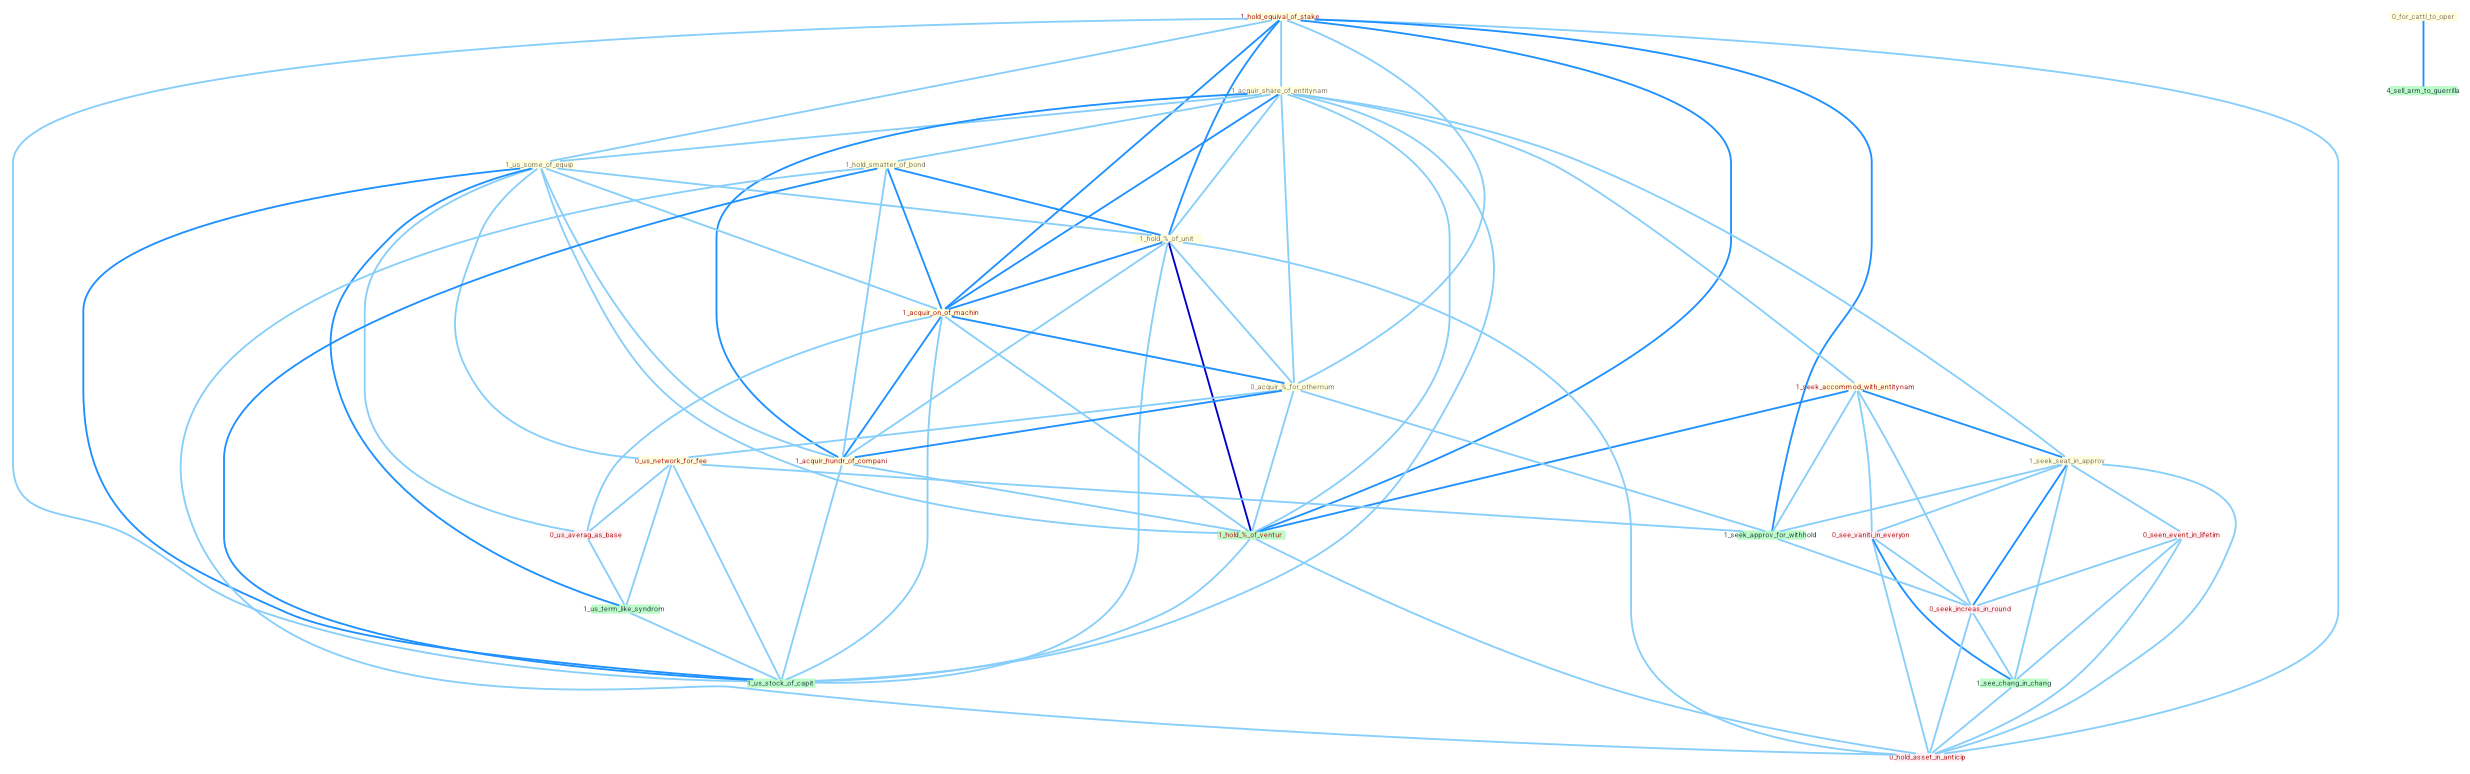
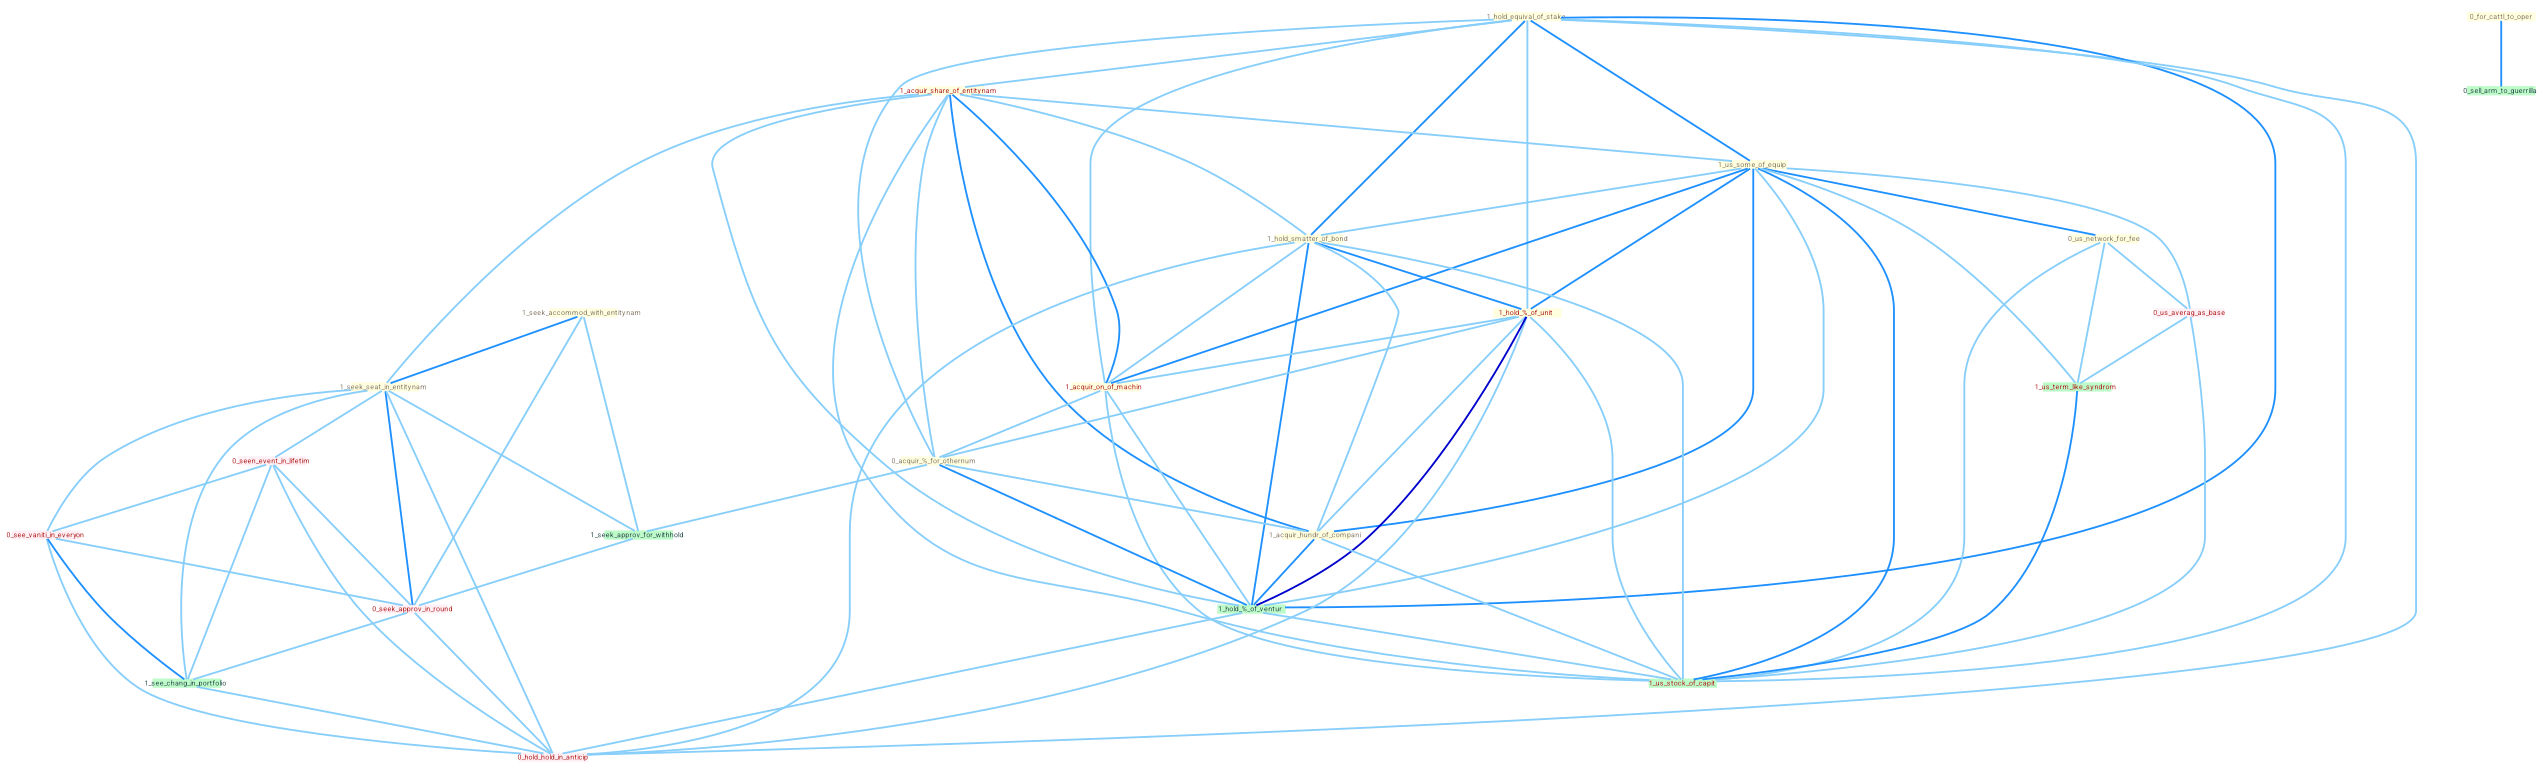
node "1_hold_equival_of_stake": fontcolor #b22222 -> #8b7d6b
edge "1_hold_equival_of_stake" -- "1_us_some_of_equip": color #87cefa -> #1e90ff
node "1_acquir_share_of_entitynam": fontcolor #8b7d6b -> #b22222
node "4_sell_arm_to_guerrilla": label "4_sell_arm_to_guerrilla" -> "0_sell_arm_to_guerrilla"
edge "1_hold_equival_of_stake" -- "1_seek_approv_for_withhold": now "1_hold_equival_of_stake" -- "1_hold_smatter_of_bond"
edge "1_hold_equival_of_stake" -- "1_hold_%_of_unit": color #1e90ff -> #87cefa
edge "1_hold_equival_of_stake" -- "1_acquir_on_of_machin": color #1e90ff -> #87cefa
edge "1_acquir_share_of_entitynam" -- "1_hold_%_of_unit": removed
edge "1_acquir_share_of_entitynam" -- "1_seek_accommod_with_entitynam": removed
edge "1_us_some_of_equip" -- "1_hold_smatter_of_bond": added
edge "1_us_some_of_equip" -- "1_hold_%_of_unit": color #87cefa -> #1e90ff
edge "1_us_some_of_equip" -- "1_acquir_on_of_machin": color #87cefa -> #1e90ff
edge "1_hold_smatter_of_bond" -- "1_acquir_on_of_machin": color #1e90ff -> #87cefa
node "1_hold_%_of_unit": fontcolor #8b7d6b -> #b22222
edge "1_hold_%_of_unit" -- "1_acquir_on_of_machin": color #1e90ff -> #87cefa
edge "1_acquir_on_of_machin" -- "0_acquir_%_for_othernum": color #1e90ff -> #87cefa
edge "1_us_some_of_equip" -- "1_acquir_hundr_of_compani": color #87cefa -> #1e90ff
edge "1_us_some_of_equip" -- "0_us_network_for_fee": color #87cefa -> #1e90ff
edge "1_acquir_on_of_machin" -- "0_us_averag_as_base": now "1_us_stock_of_capit" -- "0_us_averag_as_base"
edge "1_acquir_on_of_machin" -- "1_acquir_hundr_of_compani": removed
node "1_seek_accommod_with_entitynam": fontcolor #b22222 -> #8b7d6b
edge "1_us_some_of_equip" -- "1_us_term_like_syndrom": color #1e90ff -> #87cefa
edge "1_hold_smatter_of_bond" -- "1_us_stock_of_capit": color #1e90ff -> #87cefa
edge "0_acquir_%_for_othernum" -- "0_us_network_for_fee": removed
edge "0_acquir_%_for_othernum" -- "1_acquir_hundr_of_compani": color #1e90ff -> #87cefa
edge "1_seek_accommod_with_entitynam" -- "1_hold_%_of_ventur": now "1_hold_smatter_of_bond" -- "1_hold_%_of_ventur"
node "0_us_network_for_fee": fontcolor #b22222 -> #8b7d6b
node "1_acquir_hundr_of_compani": fontcolor #b22222 -> #8b7d6b
edge "0_acquir_%_for_othernum" -- "1_hold_%_of_ventur": color #87cefa -> #1e90ff
edge "1_seek_accommod_with_entitynam" -- "0_see_vaniti_in_everyon": now "0_seen_event_in_lifetim" -- "0_see_vaniti_in_everyon"
node "1_seek_seat_in_approv": label "1_seek_seat_in_approv" -> "1_seek_seat_in_entitynam"
edge "1_acquir_hundr_of_compani" -- "1_hold_%_of_ventur": color #87cefa -> #1e90ff
edge "0_us_network_for_fee" -- "1_seek_approv_for_withhold": removed
node "1_hold_%_of_ventur": fontcolor #b22222 -> #2f4f4f
node "1_us_term_like_syndrom": fontcolor #2f4f4f -> #b22222
node "0_seek_increas_in_round": label "0_seek_increas_in_round" -> "0_seek_approv_in_round"
edge "1_us_term_like_syndrom" -- "1_us_stock_of_capit": color #87cefa -> #1e90ff
node "1_us_stock_of_capit": fontcolor #2f4f4f -> #b22222
node "1_see_chang_in_chang": label "1_see_chang_in_chang" -> "1_see_chang_in_portfolio"
node "0_hold_asset_in_anticip": label "0_hold_asset_in_anticip" -> "0_hold_hold_in_anticip"
